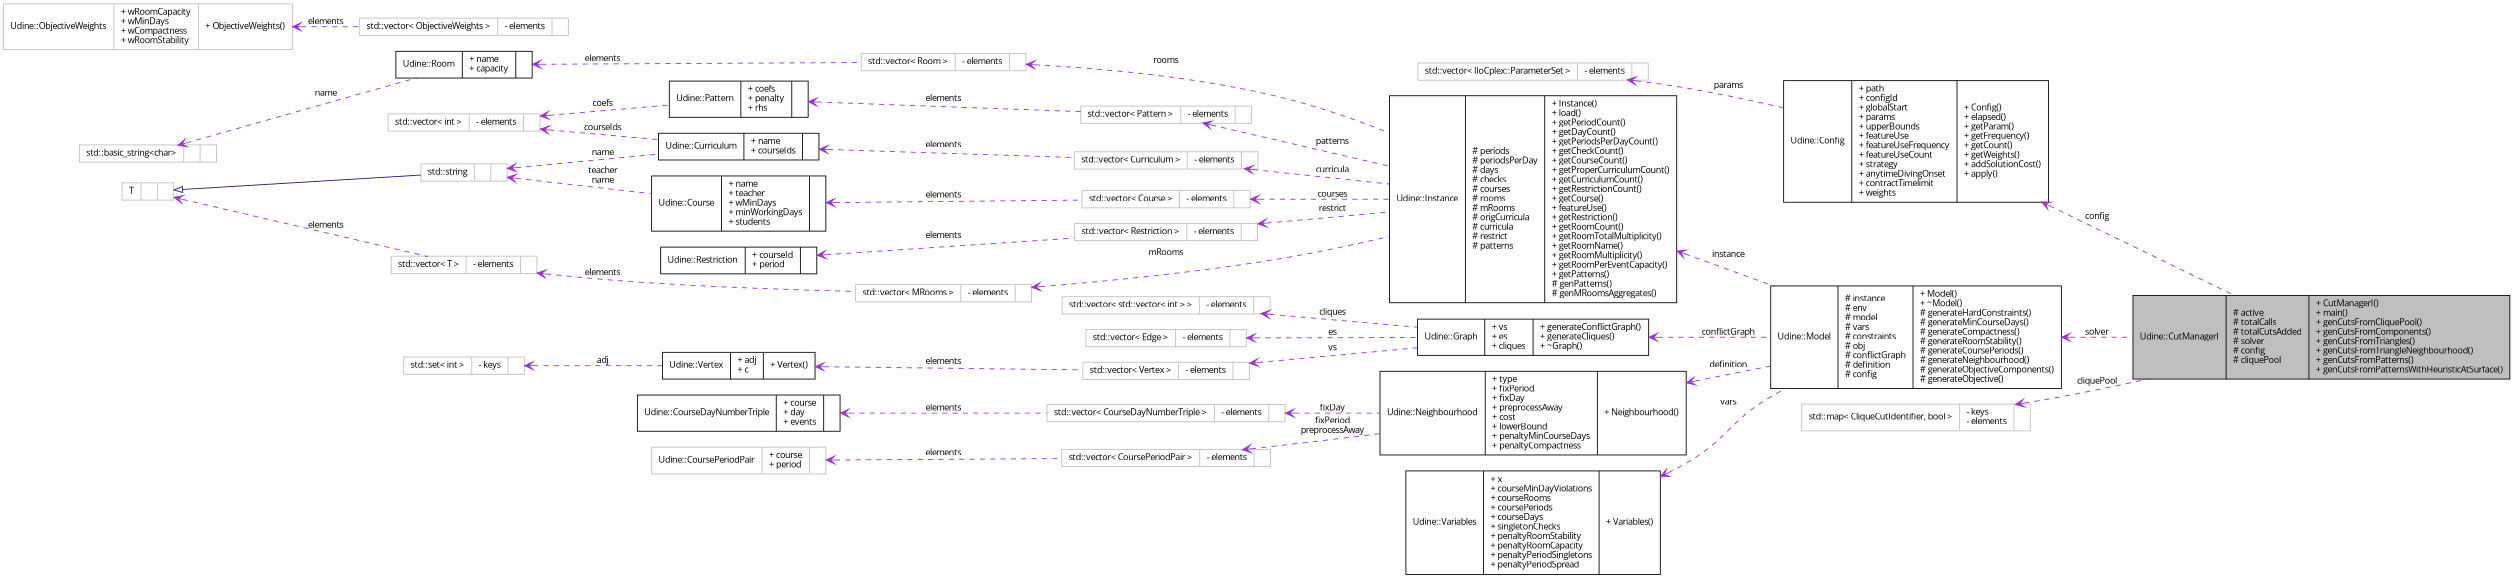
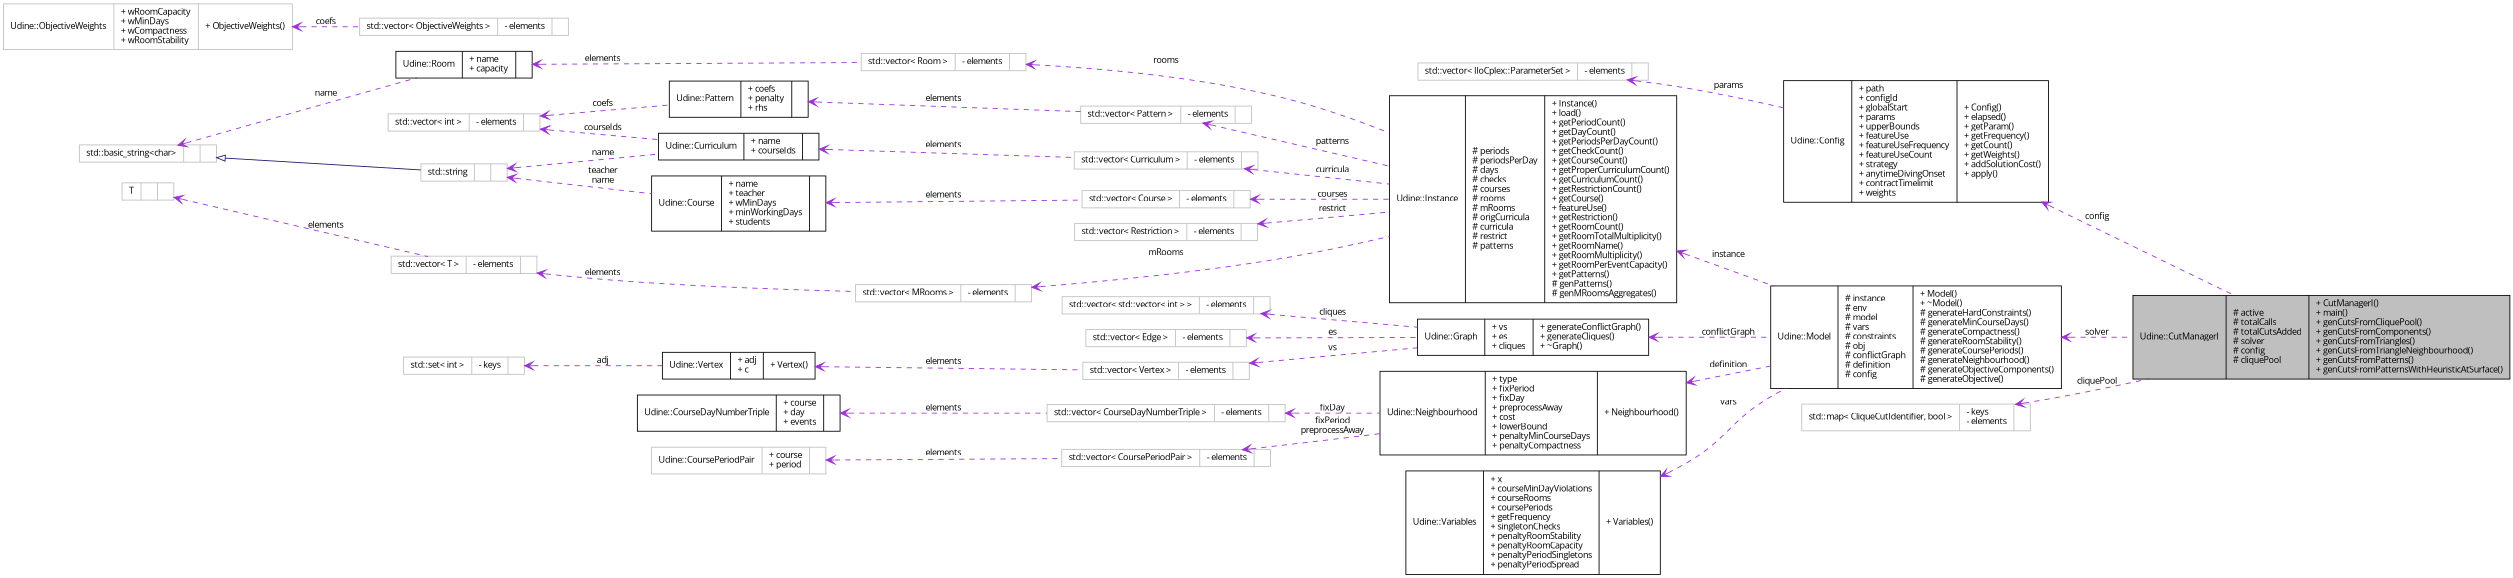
edge "std::vector< ObjectiveWeights >" -> "Udine::ObjectiveWeights": label "elements" -> "coefs"
edge "std::string" -> "T": now "std::string" -> "std::basic_string<char>"
node "Udine::Restriction": removed
node "Udine::Variables": text "+ courseDays" -> "+ getFrequency"
